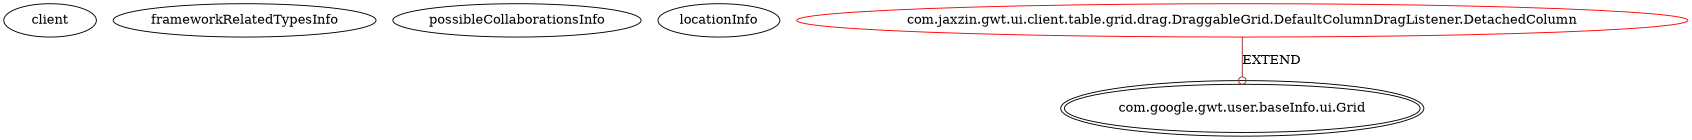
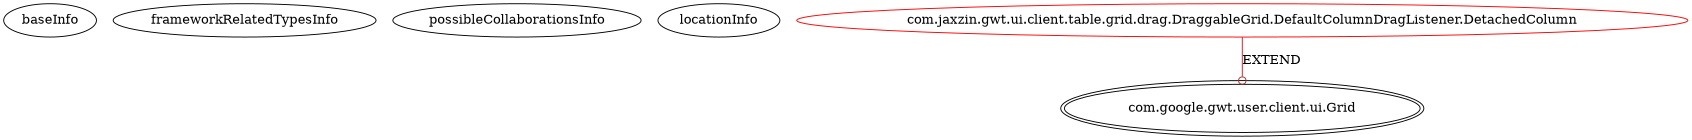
node "client": label "client" -> "baseInfo"
node "com.google.gwt.user.baseInfo.ui.Grid": label "com.google.gwt.user.baseInfo.ui.Grid" -> "com.google.gwt.user.client.ui.Grid"
